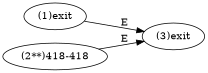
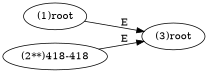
node "(1)exit": label "(1)exit" -> "(1)root"
node "(3)exit": label "(3)exit" -> "(3)root"
